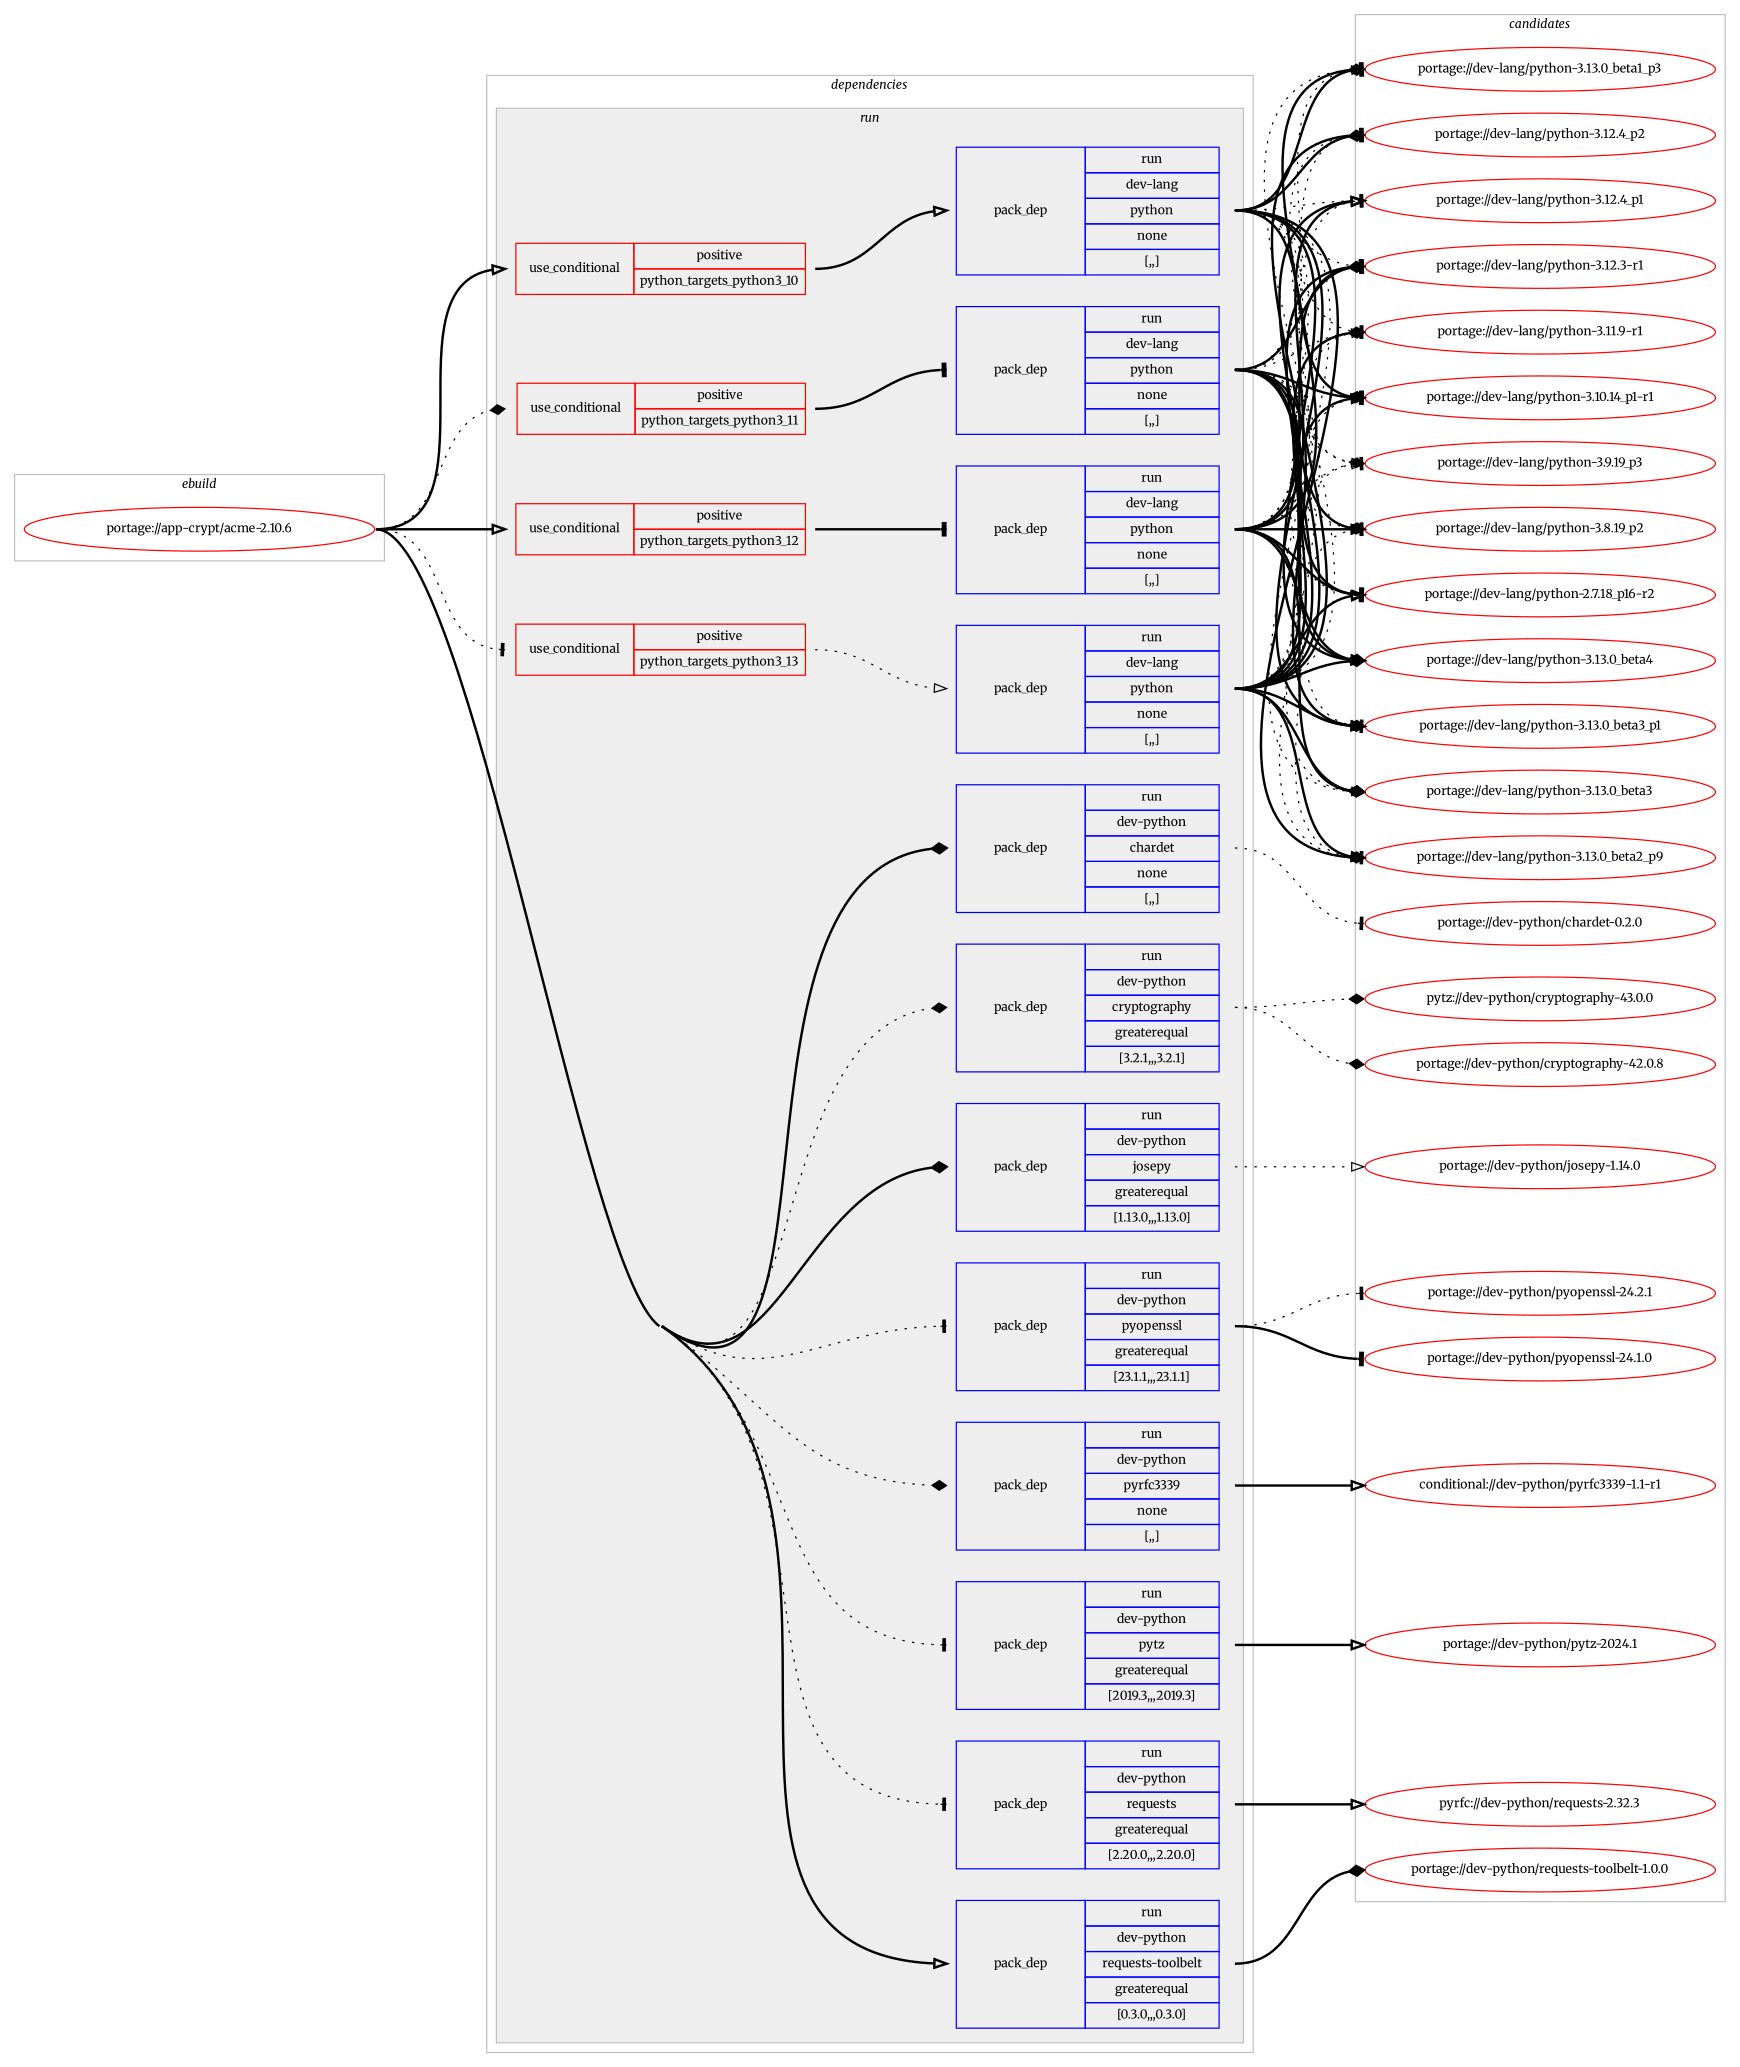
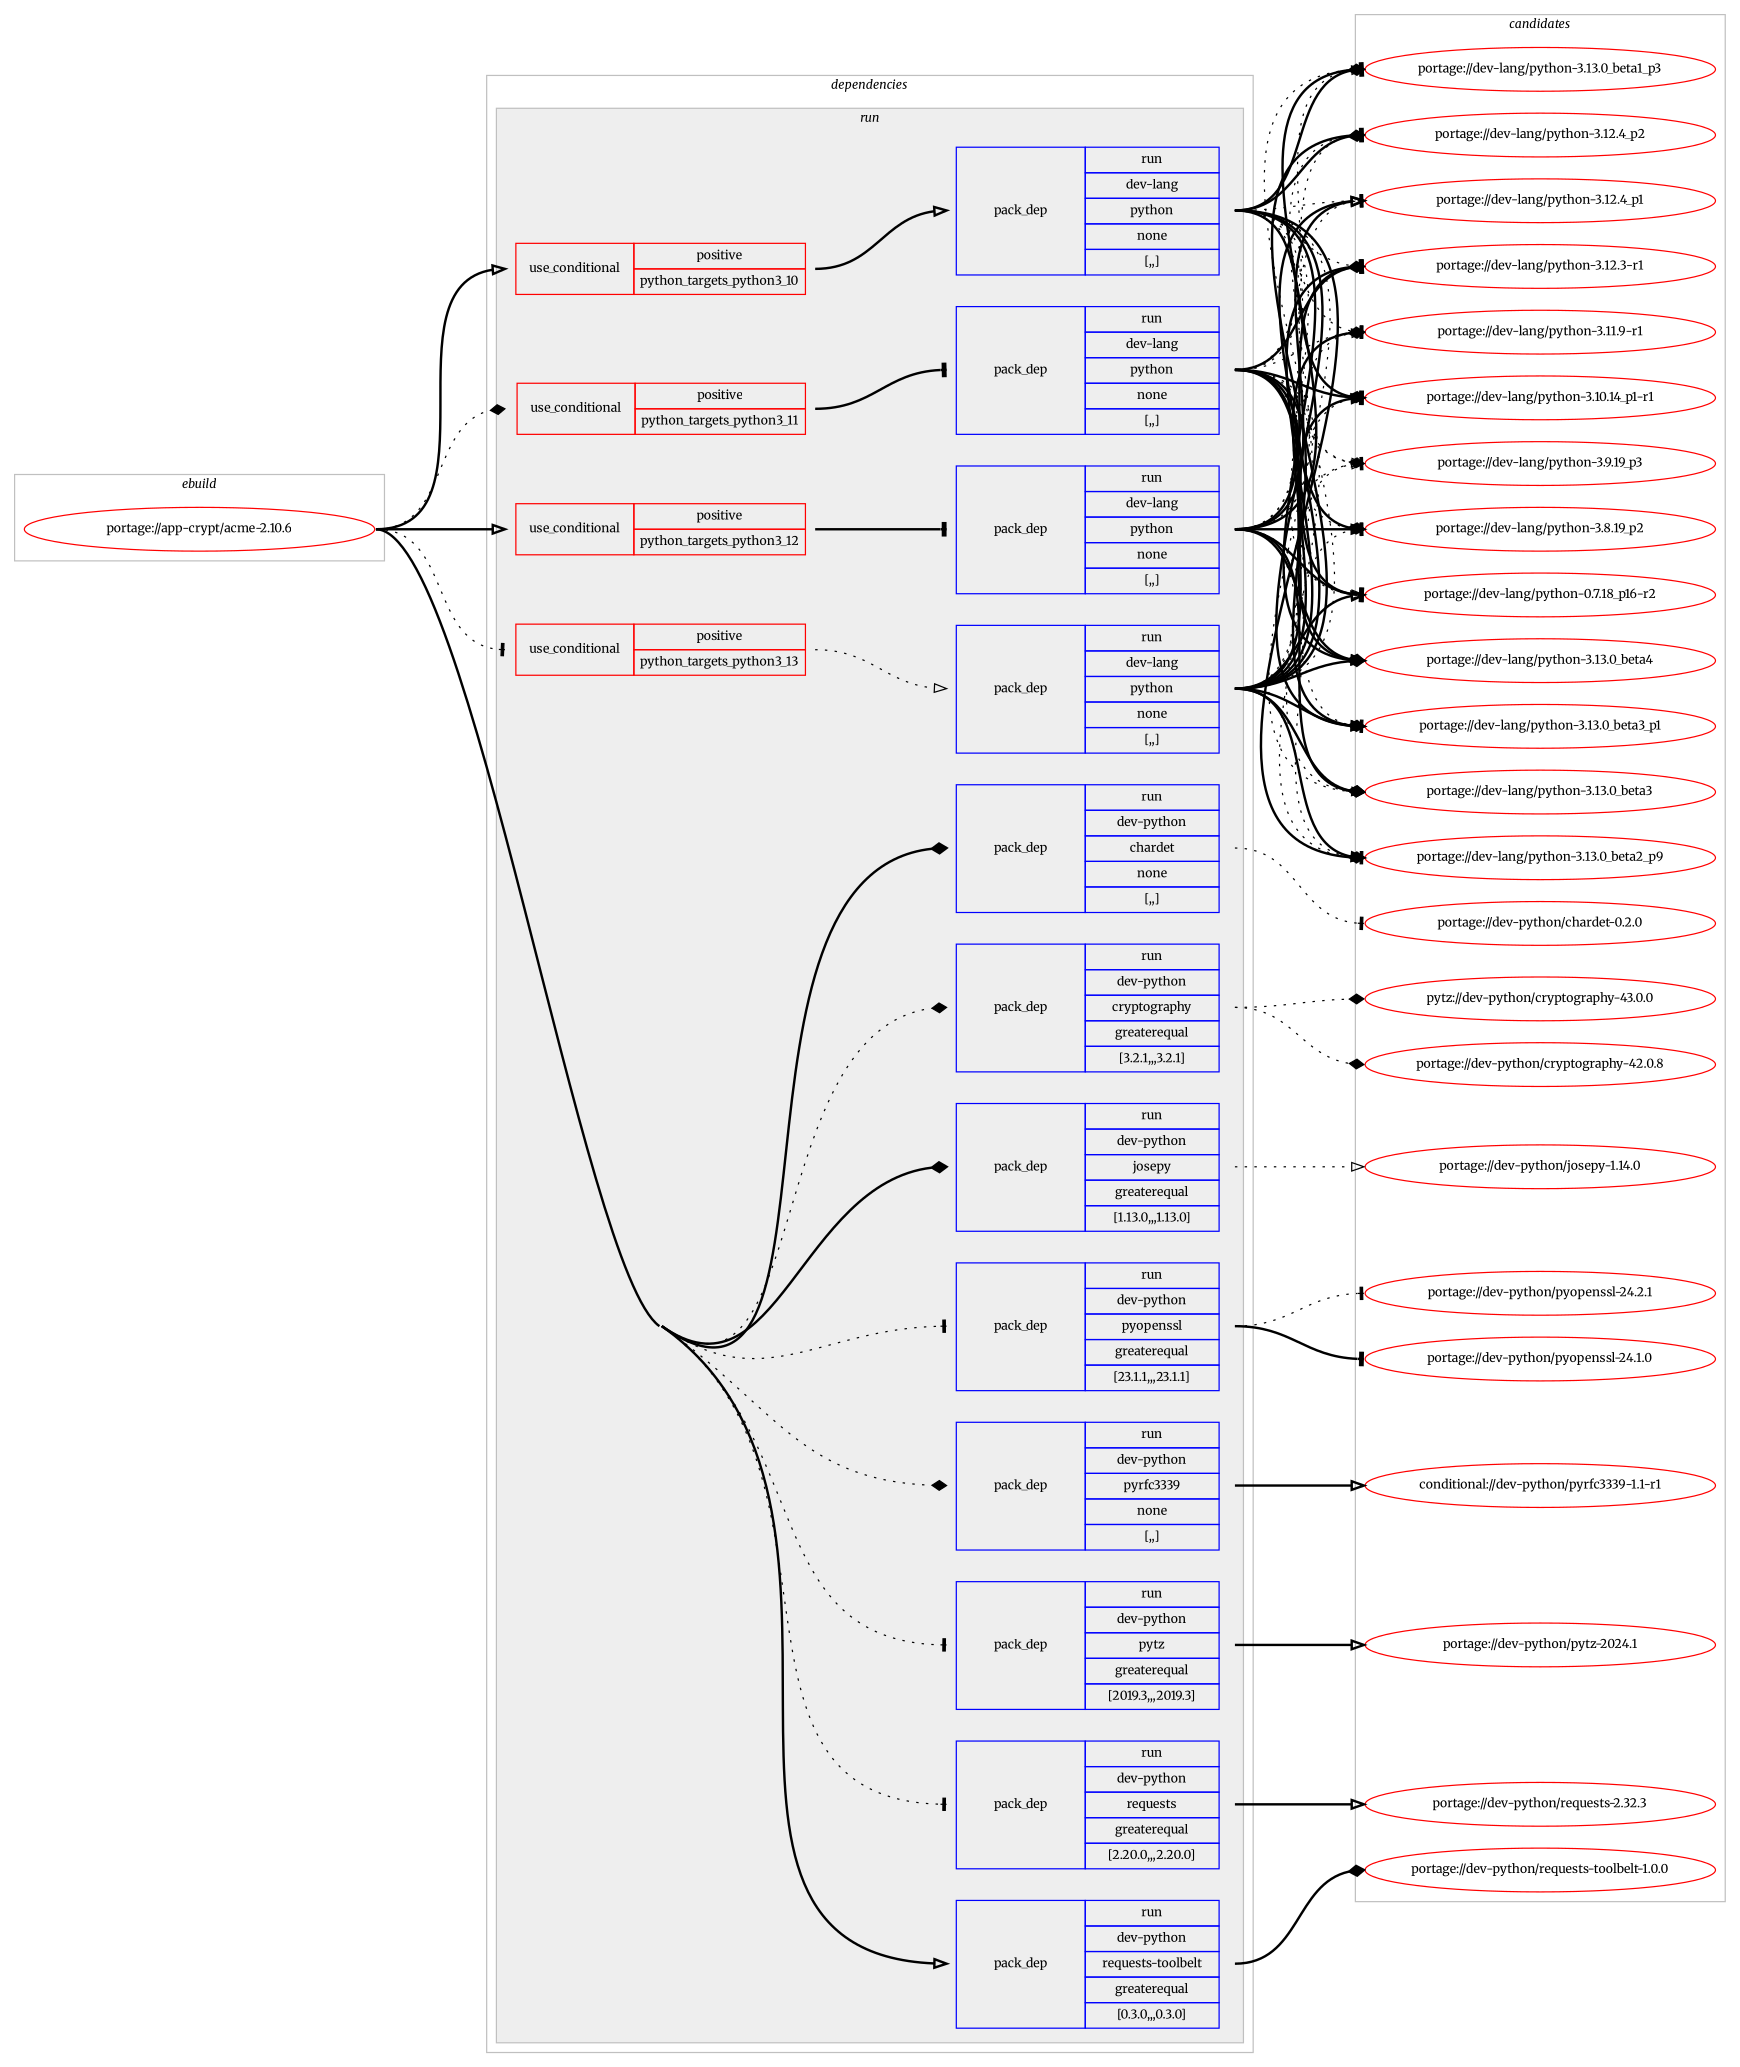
node "portage://dev-lang/python-2.7.18_p16-r2": label "portage://dev-lang/python-2.7.18_p16-r2" -> "portage://dev-lang/python-0.7.18_p16-r2"
node "pyrfc://dev-python/requests-2.32.3": label "pyrfc://dev-python/requests-2.32.3" -> "portage://dev-python/requests-2.32.3"
